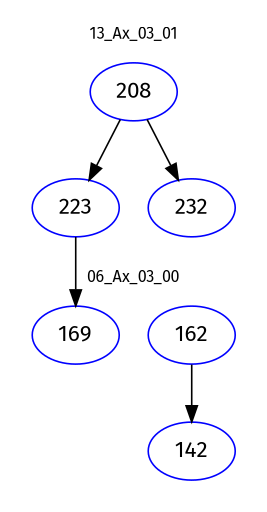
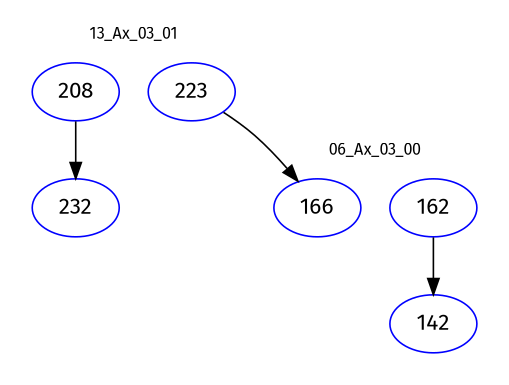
edge "208" -> "223": removed
node "169": label "169" -> "166"
